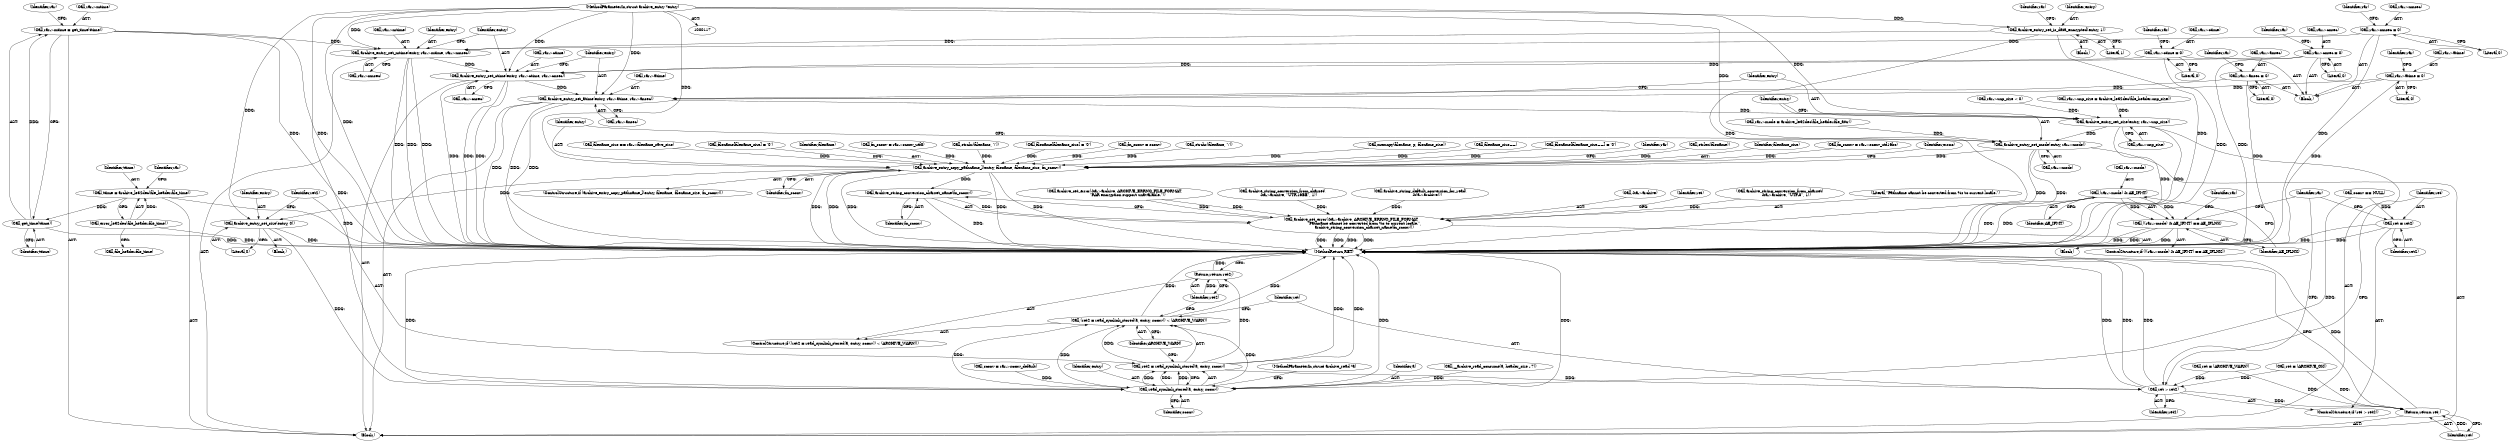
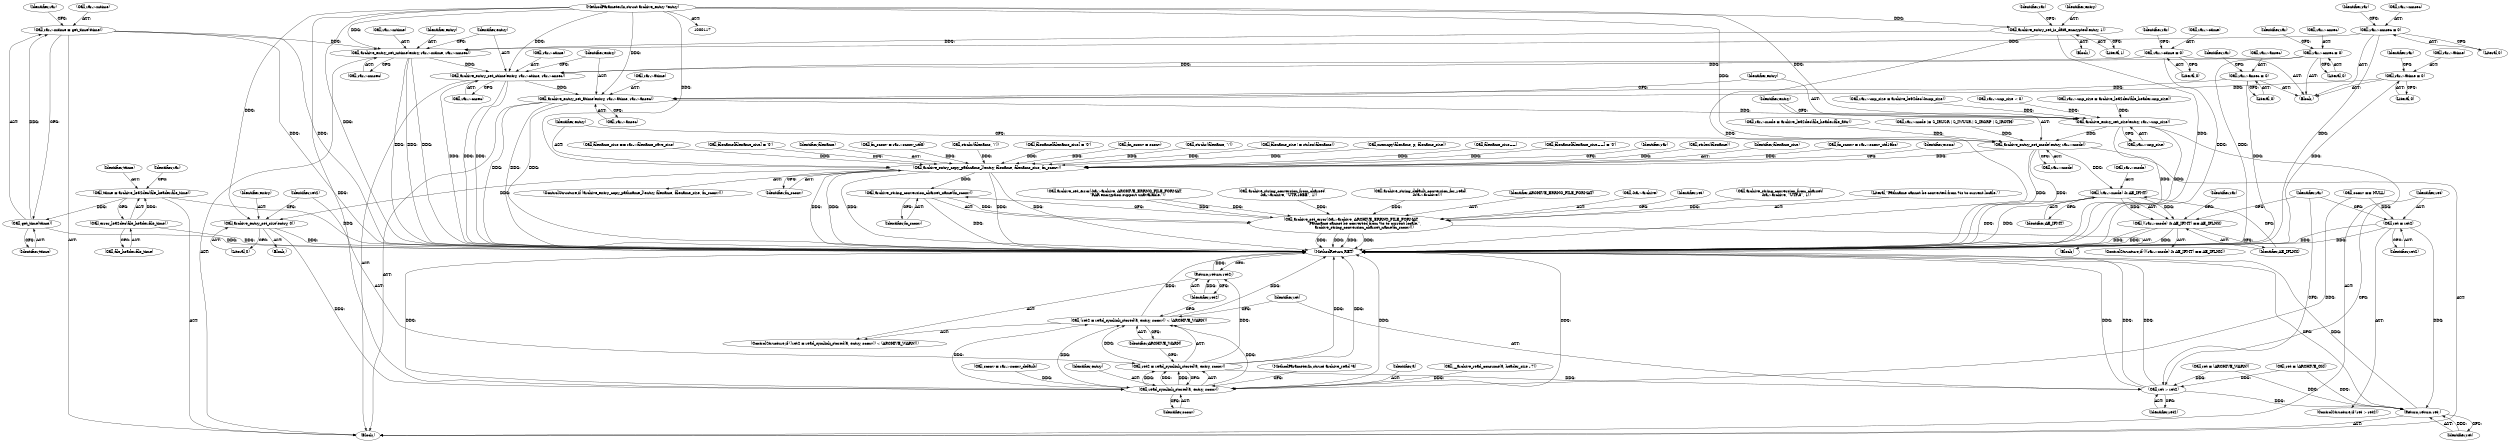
node "(Call,rar->unp_size = archive_le64dec(&unp_size))": added
node "(Call,rar->mode |= S_IRUSR | S_IWUSR | S_IRGRP | S_IROTH)": added
node "(Call,filename_size != strlen(filename))": added
edge "(Call,archive_entry_set_mode(entry, rar->mode))" -> "(Call,(rar->mode) & AE_IFMT)": added, label "DDG:"
node "(Identifier,ARCHIVE_ERRNO_FILE_FORMAT)": added
edge "(Call,file_header.file_time)" -> "(Call,error_le32dec(file_header.file_time))": added, label "AST:"
edge "(Call,ret = ret2)" -> "(Return,return ret;)": added, label "DDG:"
edge "(Call,ret > ret2)" -> "(ControlStructure,if (ret > ret2))": removed, label "AST:"
